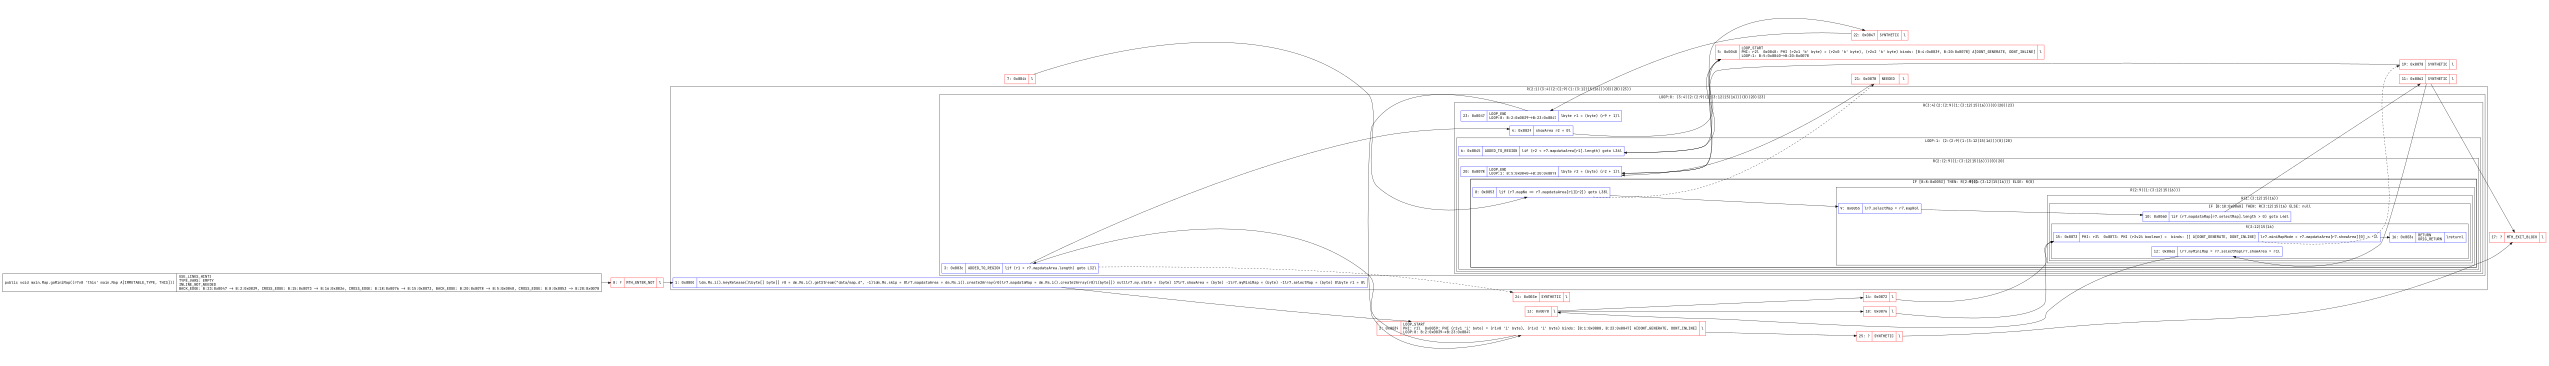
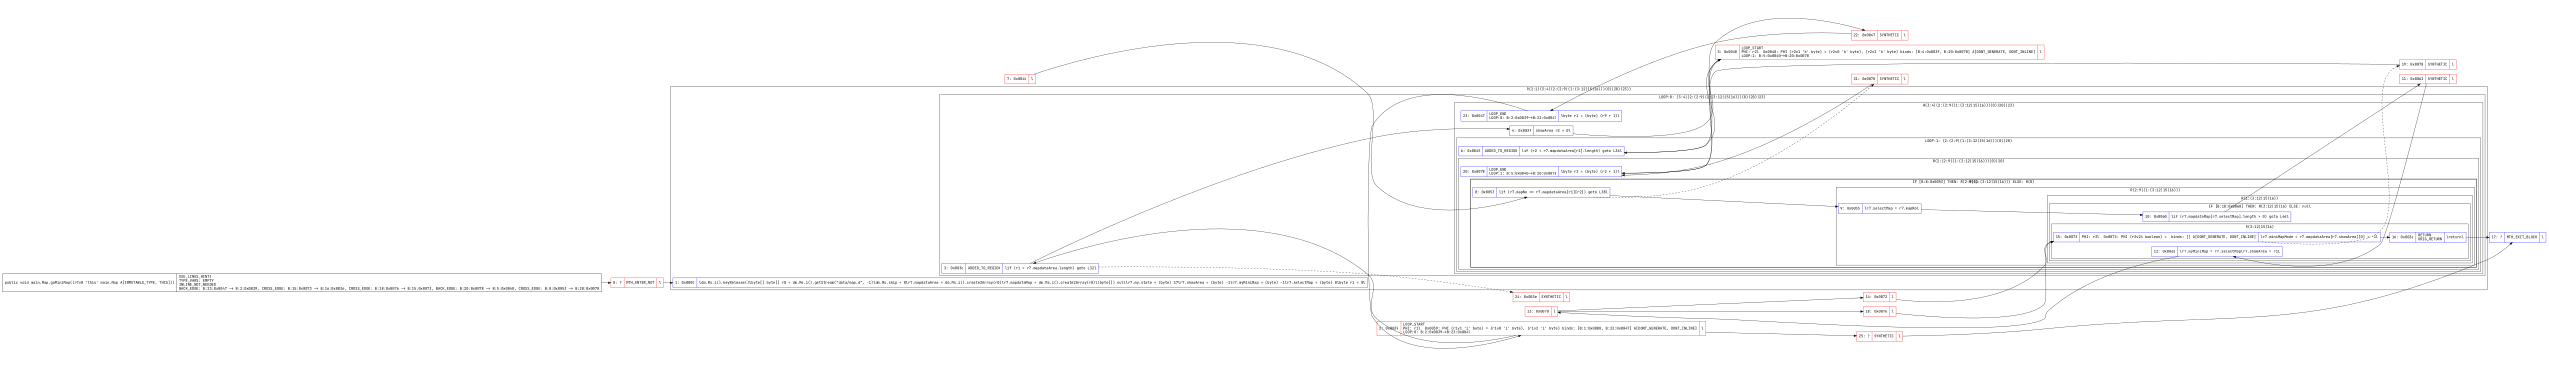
node "21: 0x0078": text "NEEDED" -> "SYNTHETIC"
edge "11: 0x0062" -> "17: ?": now "16: 0x003e" -> "17: ?"
node "17: ?": color red -> blue
edge "1: 0x0000" -> "2: 0x0039": removed
